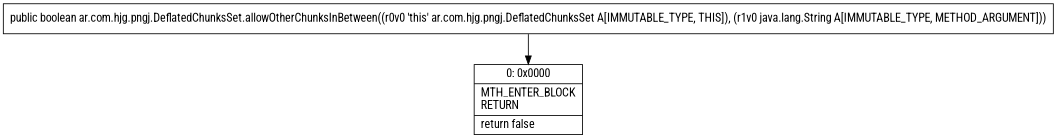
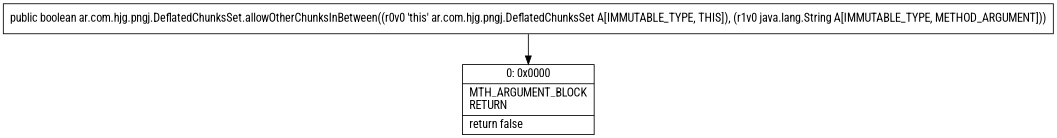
node "0: 0x0000": text "MTH_ENTER_BLOCK" -> "MTH_ARGUMENT_BLOCK"
